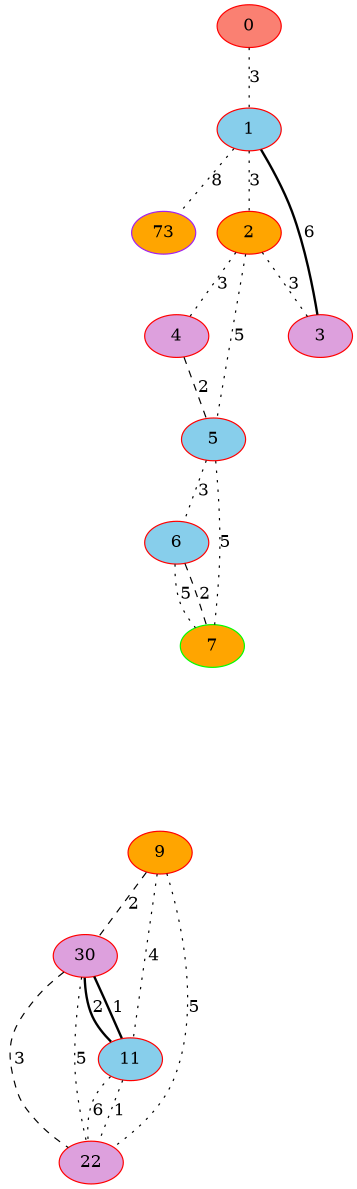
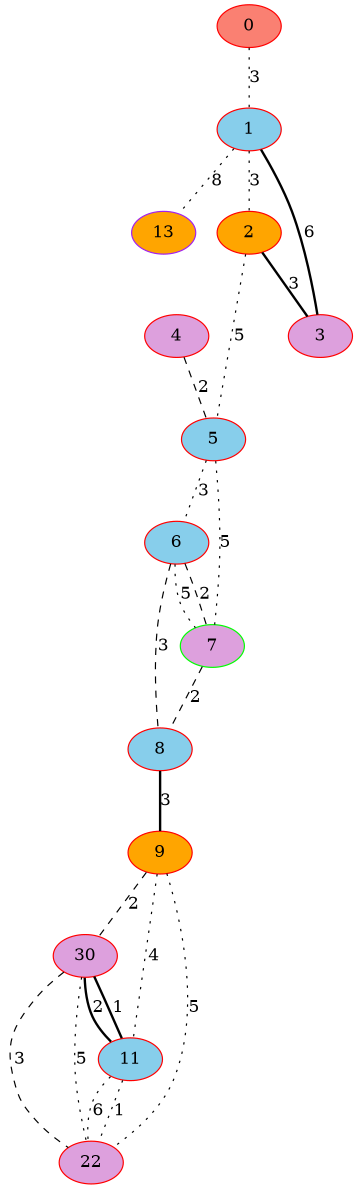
node "73": label "73" -> "13"
edge "2" -- "4": removed, label "3"
edge "2" -- "3": style dotted -> bold
node "7": fillcolor orange -> plum
node "8": added
